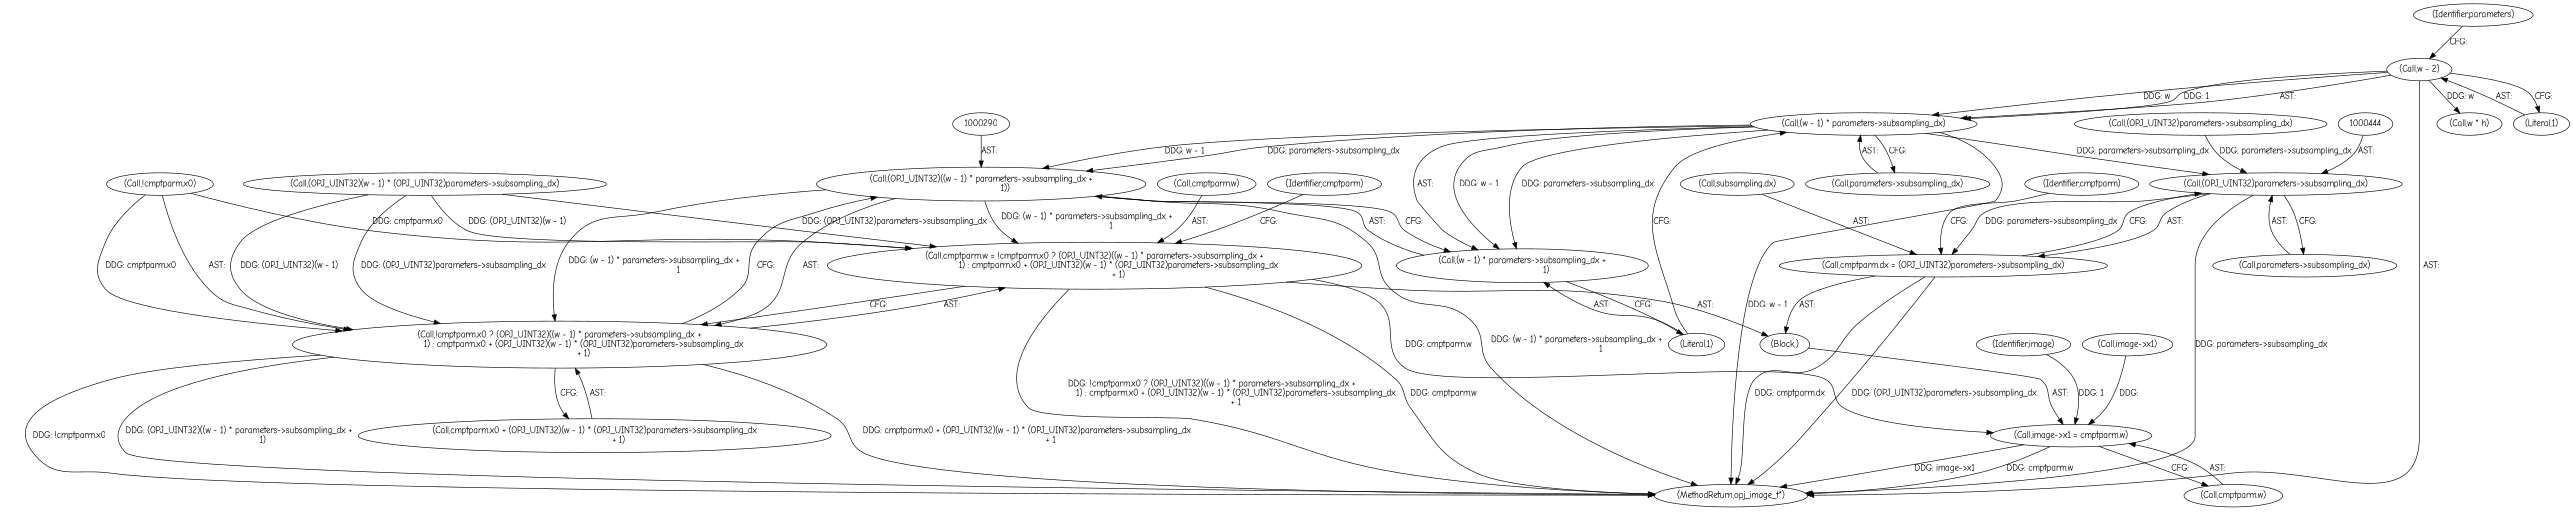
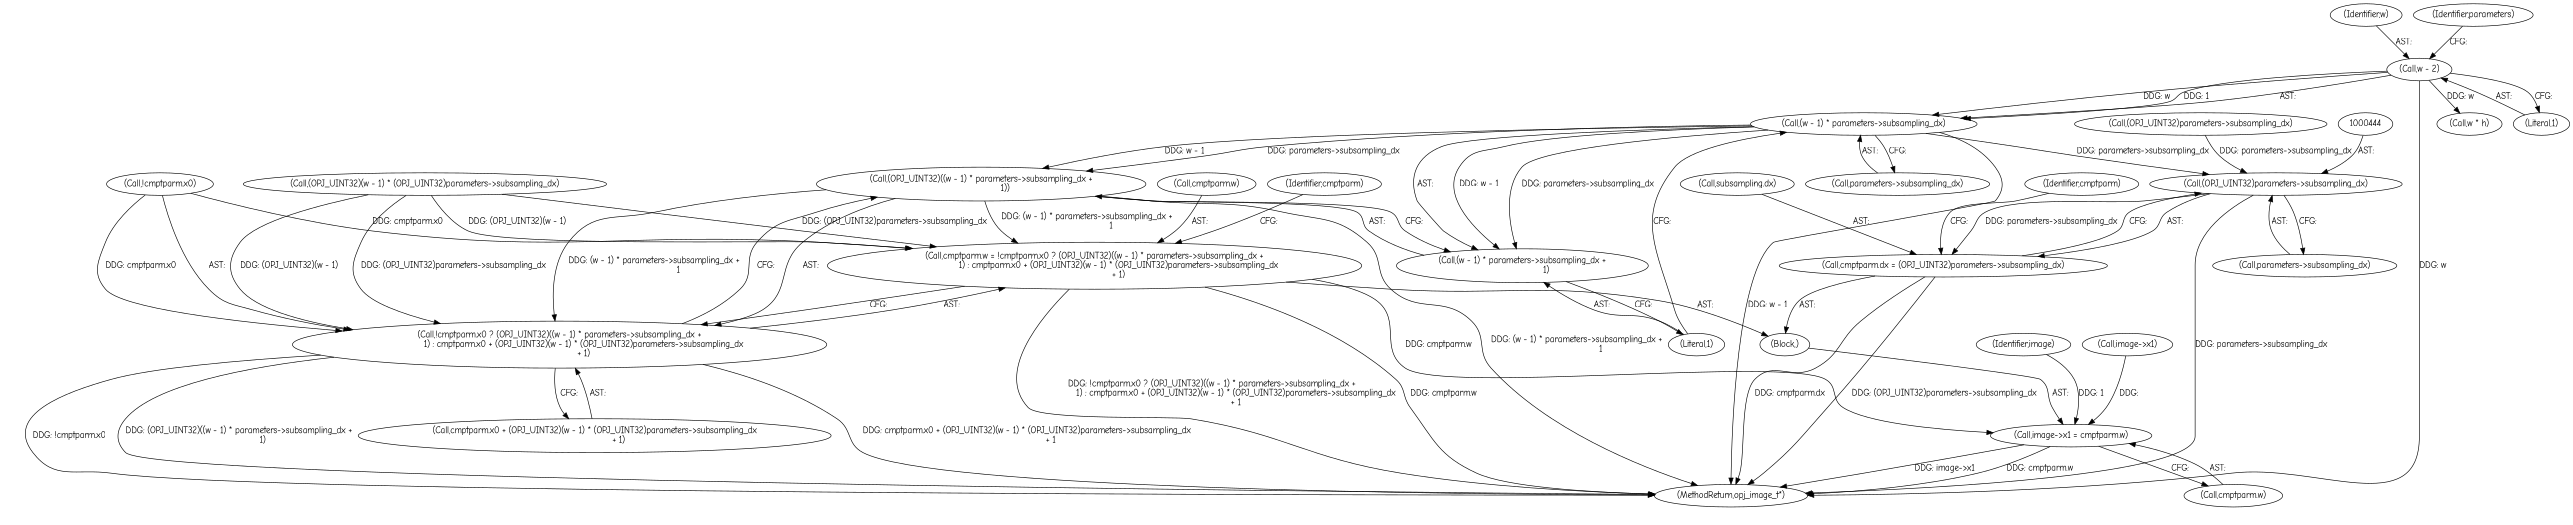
node "(Identifier,w)": added
node "1000290": removed
edge "(Call,w - 2)" -> "(MethodReturn,opj_image_t*)": label "AST: " -> "DDG: w"
